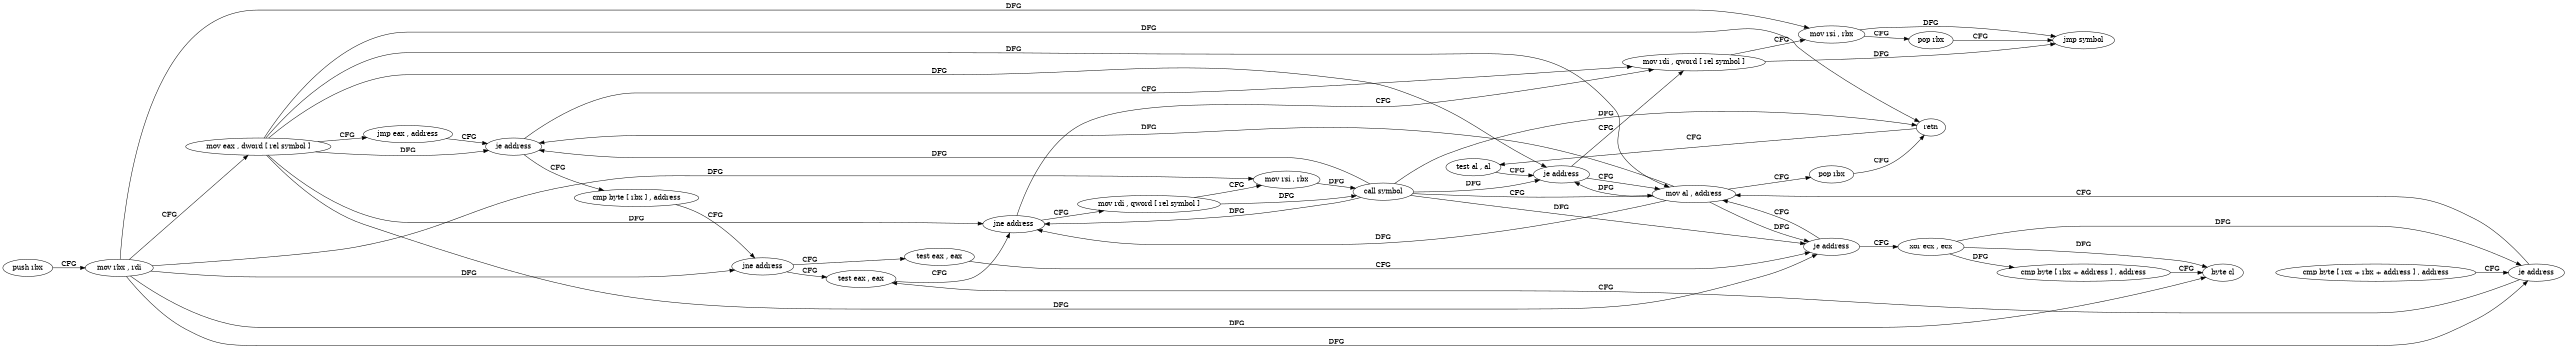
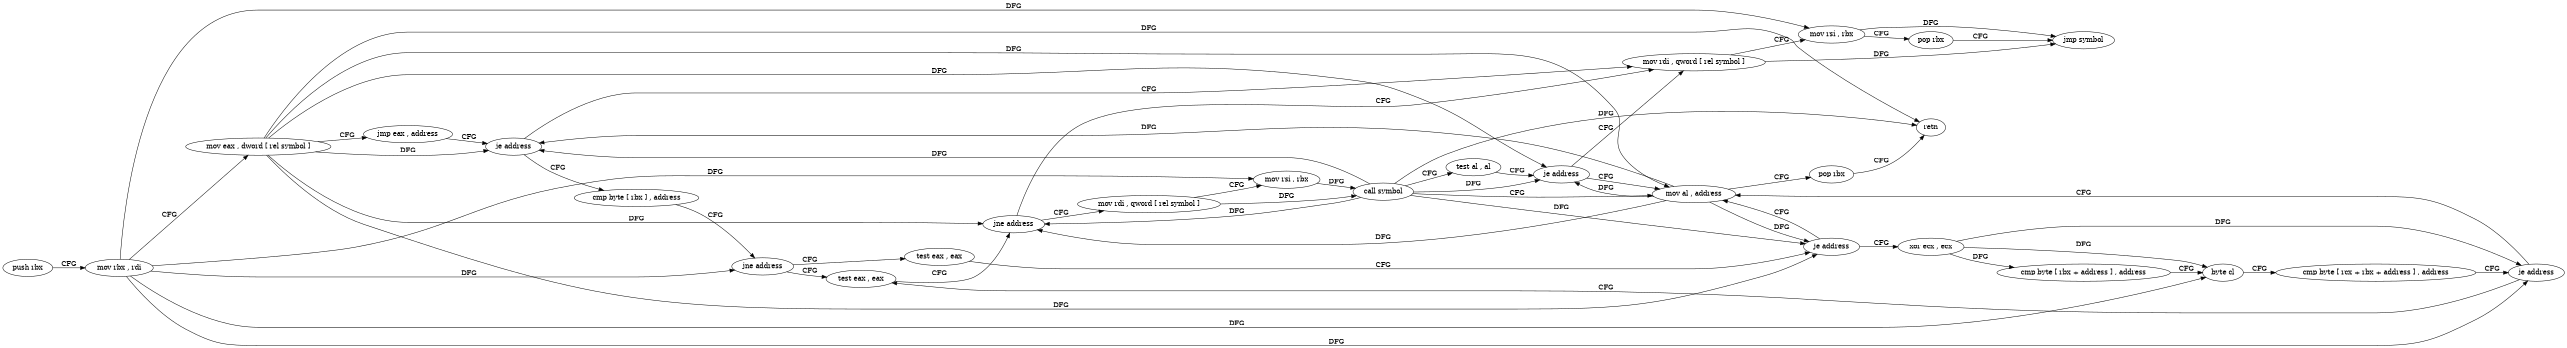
edge "retn" -> "test al , al": now "call symbol" -> "test al , al"
edge "byte cl" -> "cmp byte [ rcx + rbx + address ] , address": added, label "CFG"
